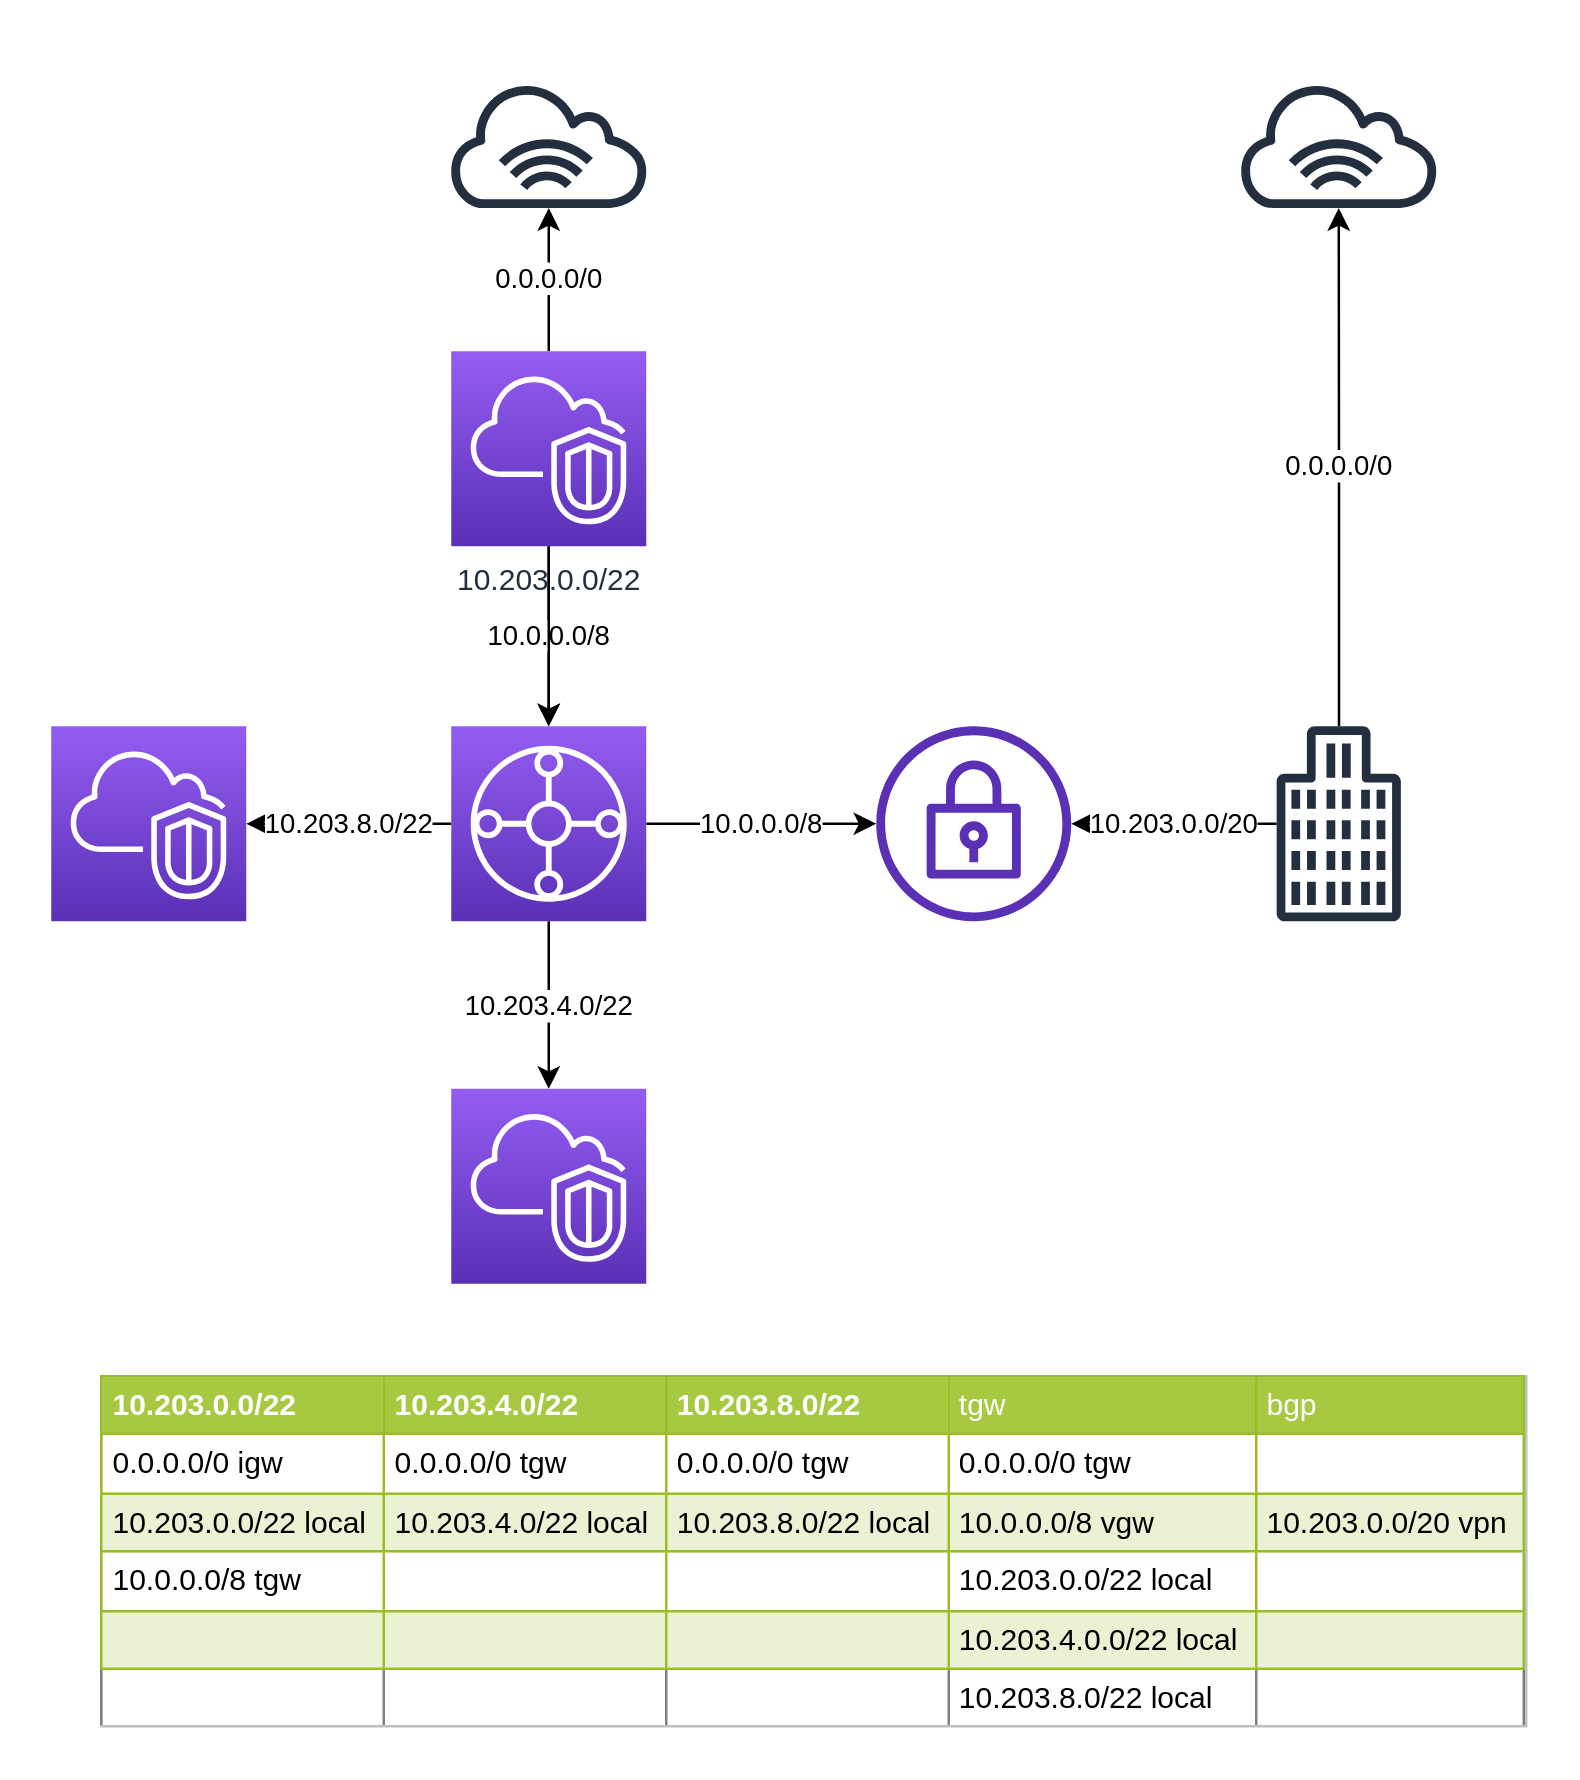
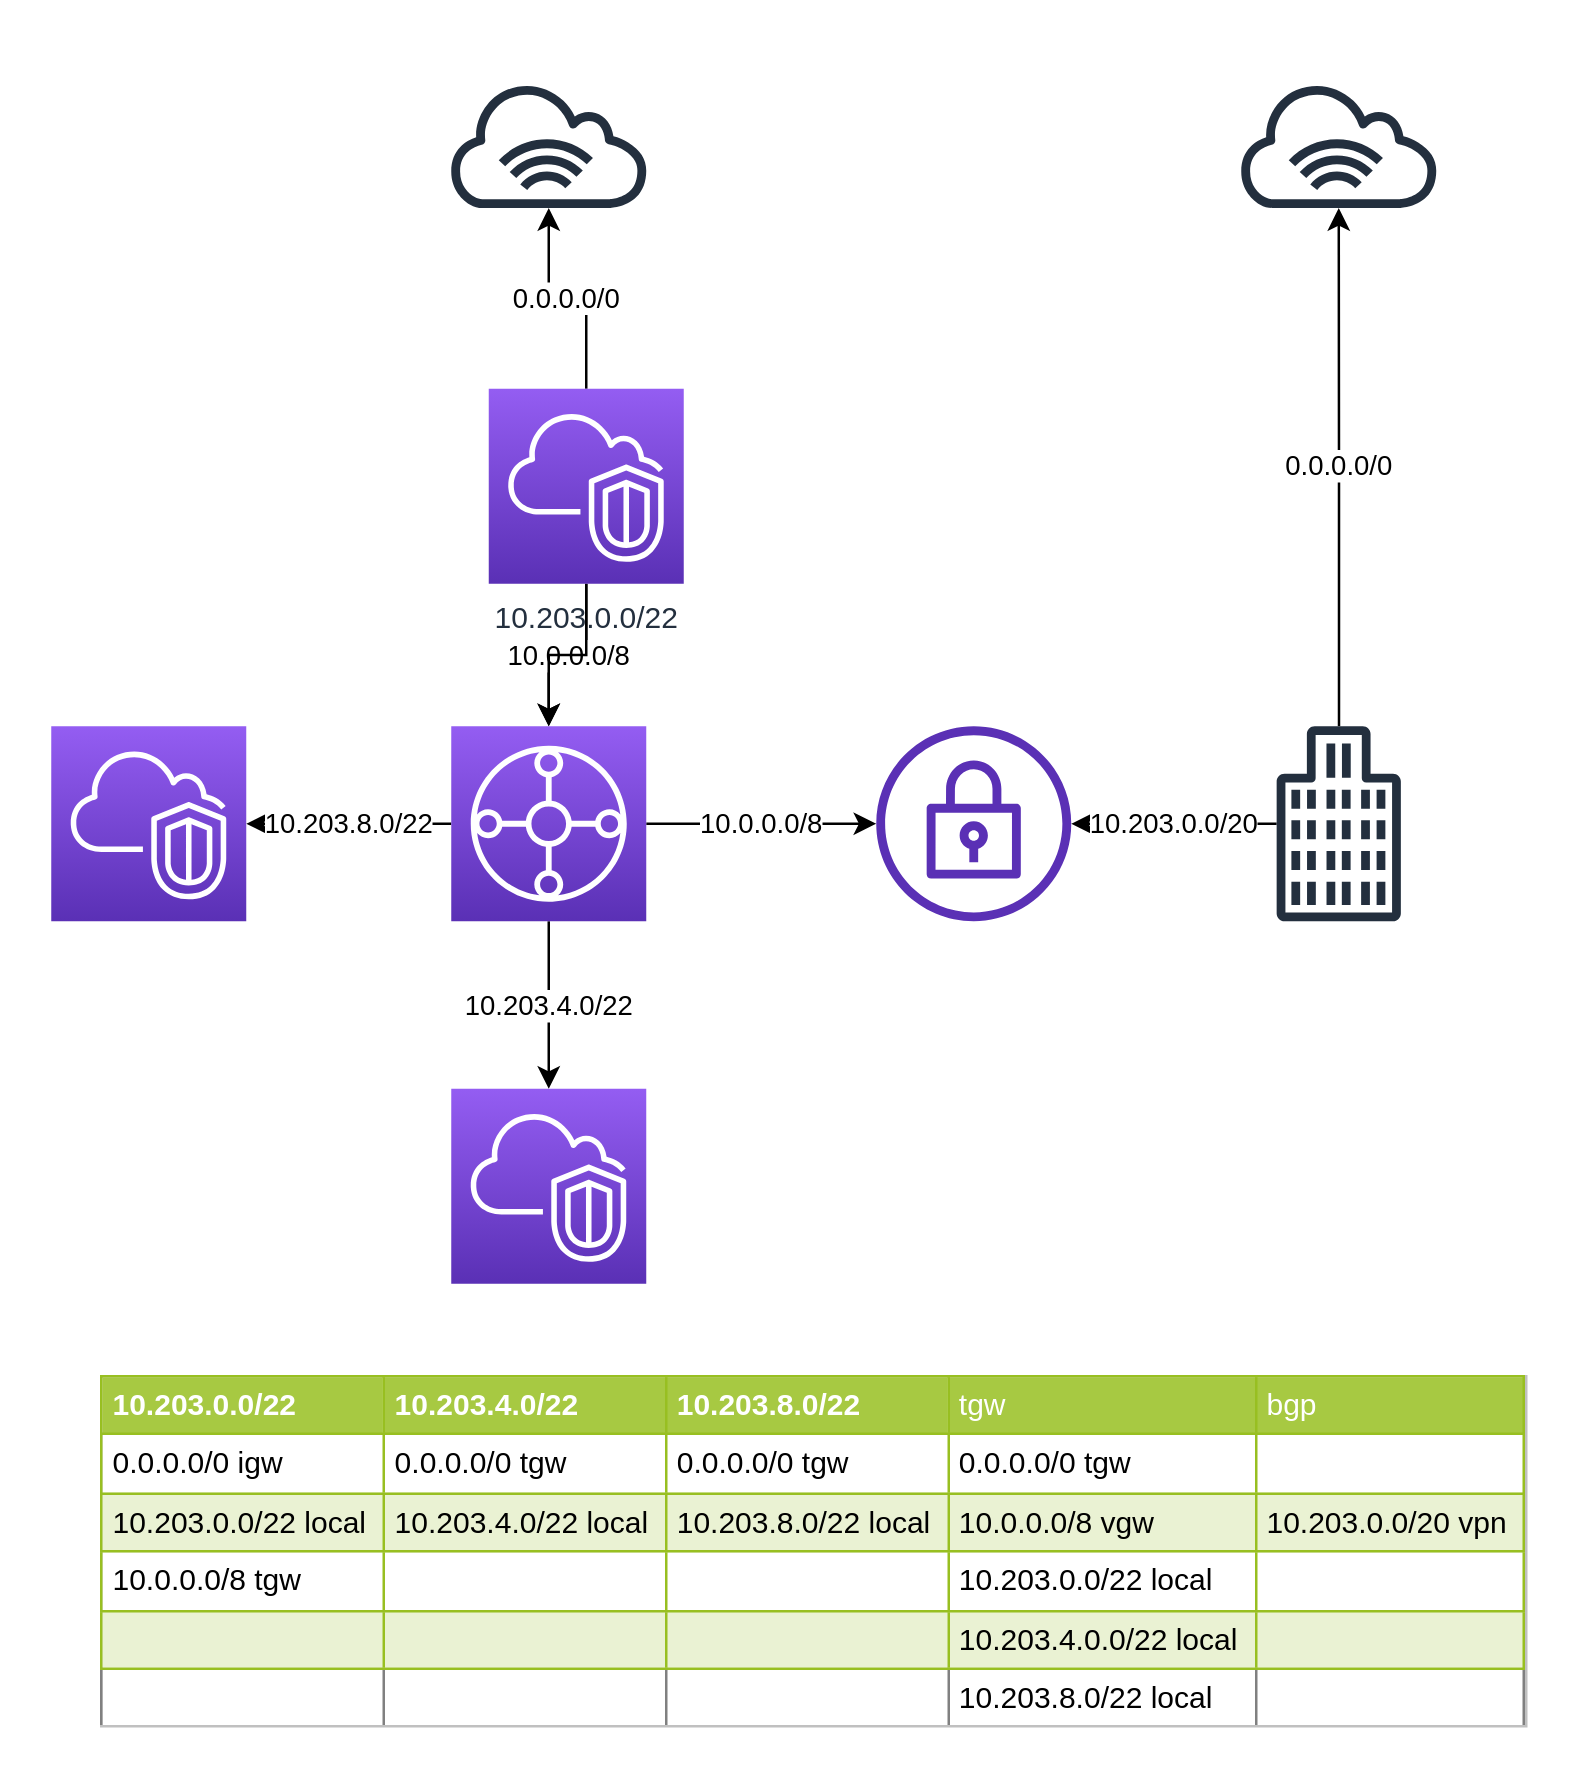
node "10.203.0.0/22": moved (549, 449) -> (586, 486)
